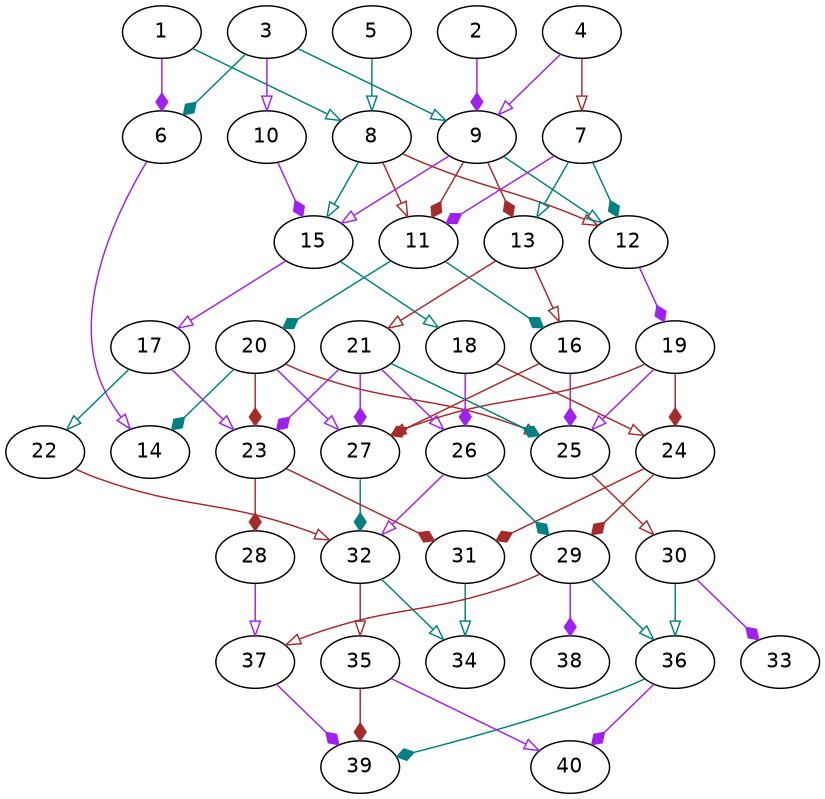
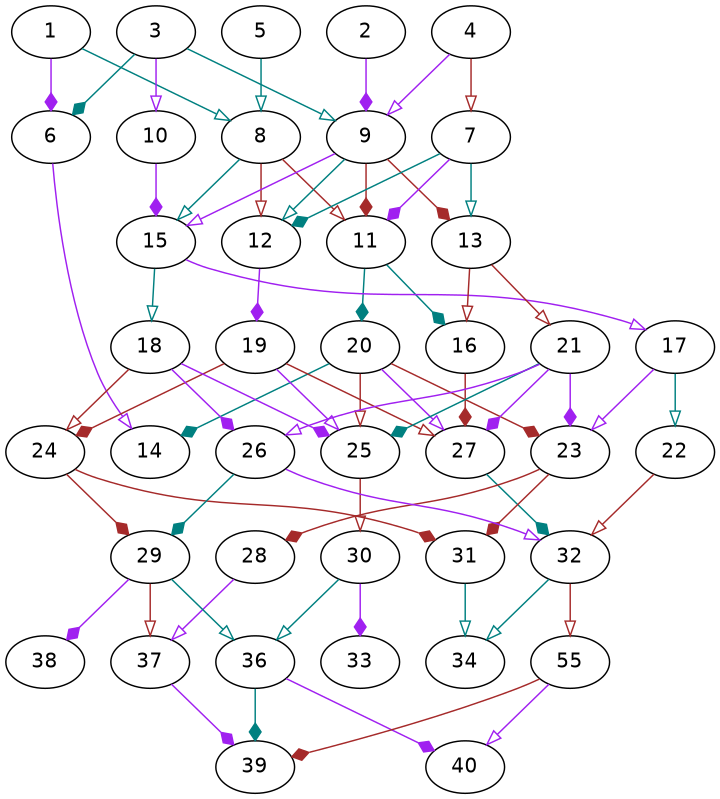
edge "16" -> "25": now "18" -> "25"
node "35": label "35" -> "55"
